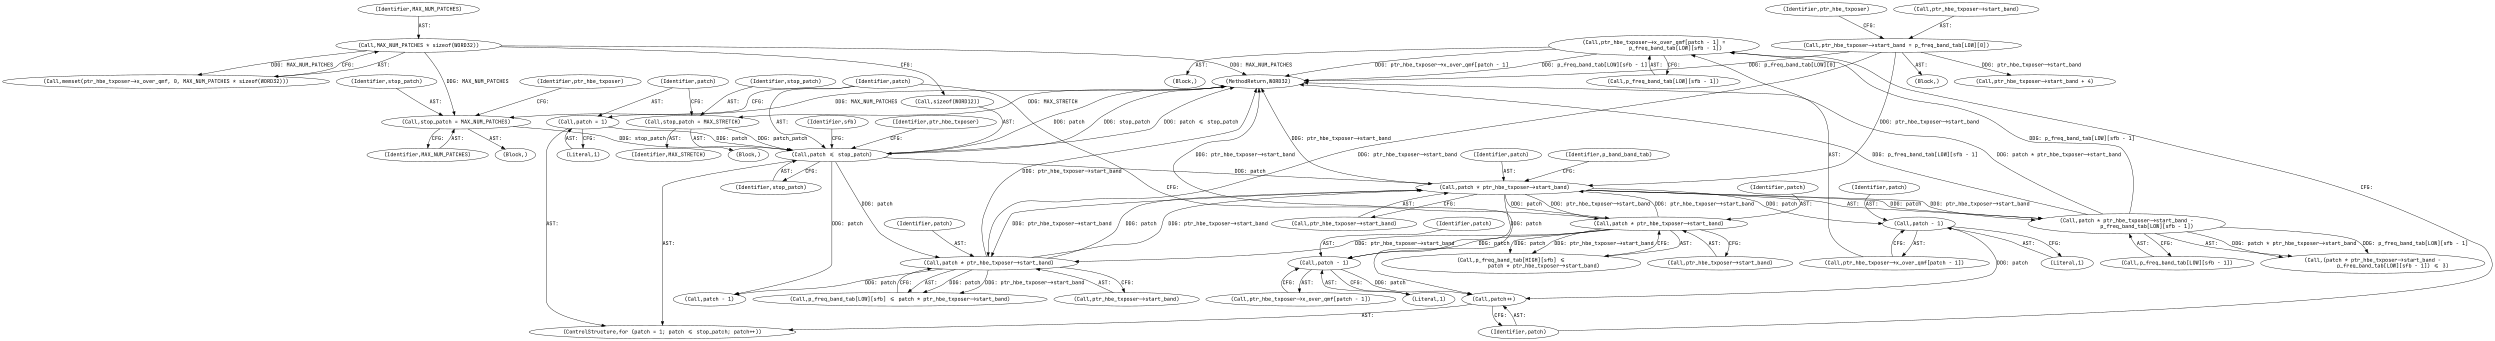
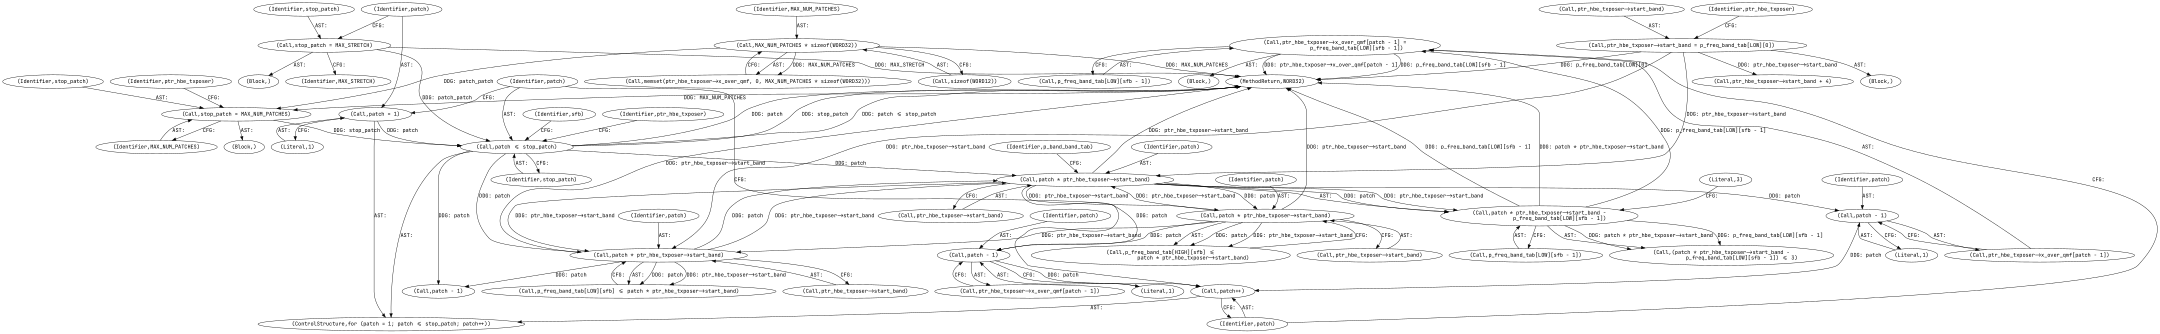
edge "(Call,MAX_NUM_PATCHES * sizeof(WORD32))" -> "(Call,stop_patch = MAX_NUM_PATCHES)": label "DDG: MAX_NUM_PATCHES" -> "DDG: patch_patch"
edge "(MethodReturn,WORD32)" -> "(Call,stop_patch = MAX_STRETCH)": reversed
edge "(Call,stop_patch = MAX_STRETCH)" -> "(Identifier,MAX_STRETCH)": label "AST: " -> "CFG: "
edge "(Call,sizeof(WORD12))" -> "(Call,patch <= stop_patch)": now "(Call,sizeof(WORD12))" -> "(Call,MAX_NUM_PATCHES * sizeof(WORD32))"
node "(Literal,3)": added
